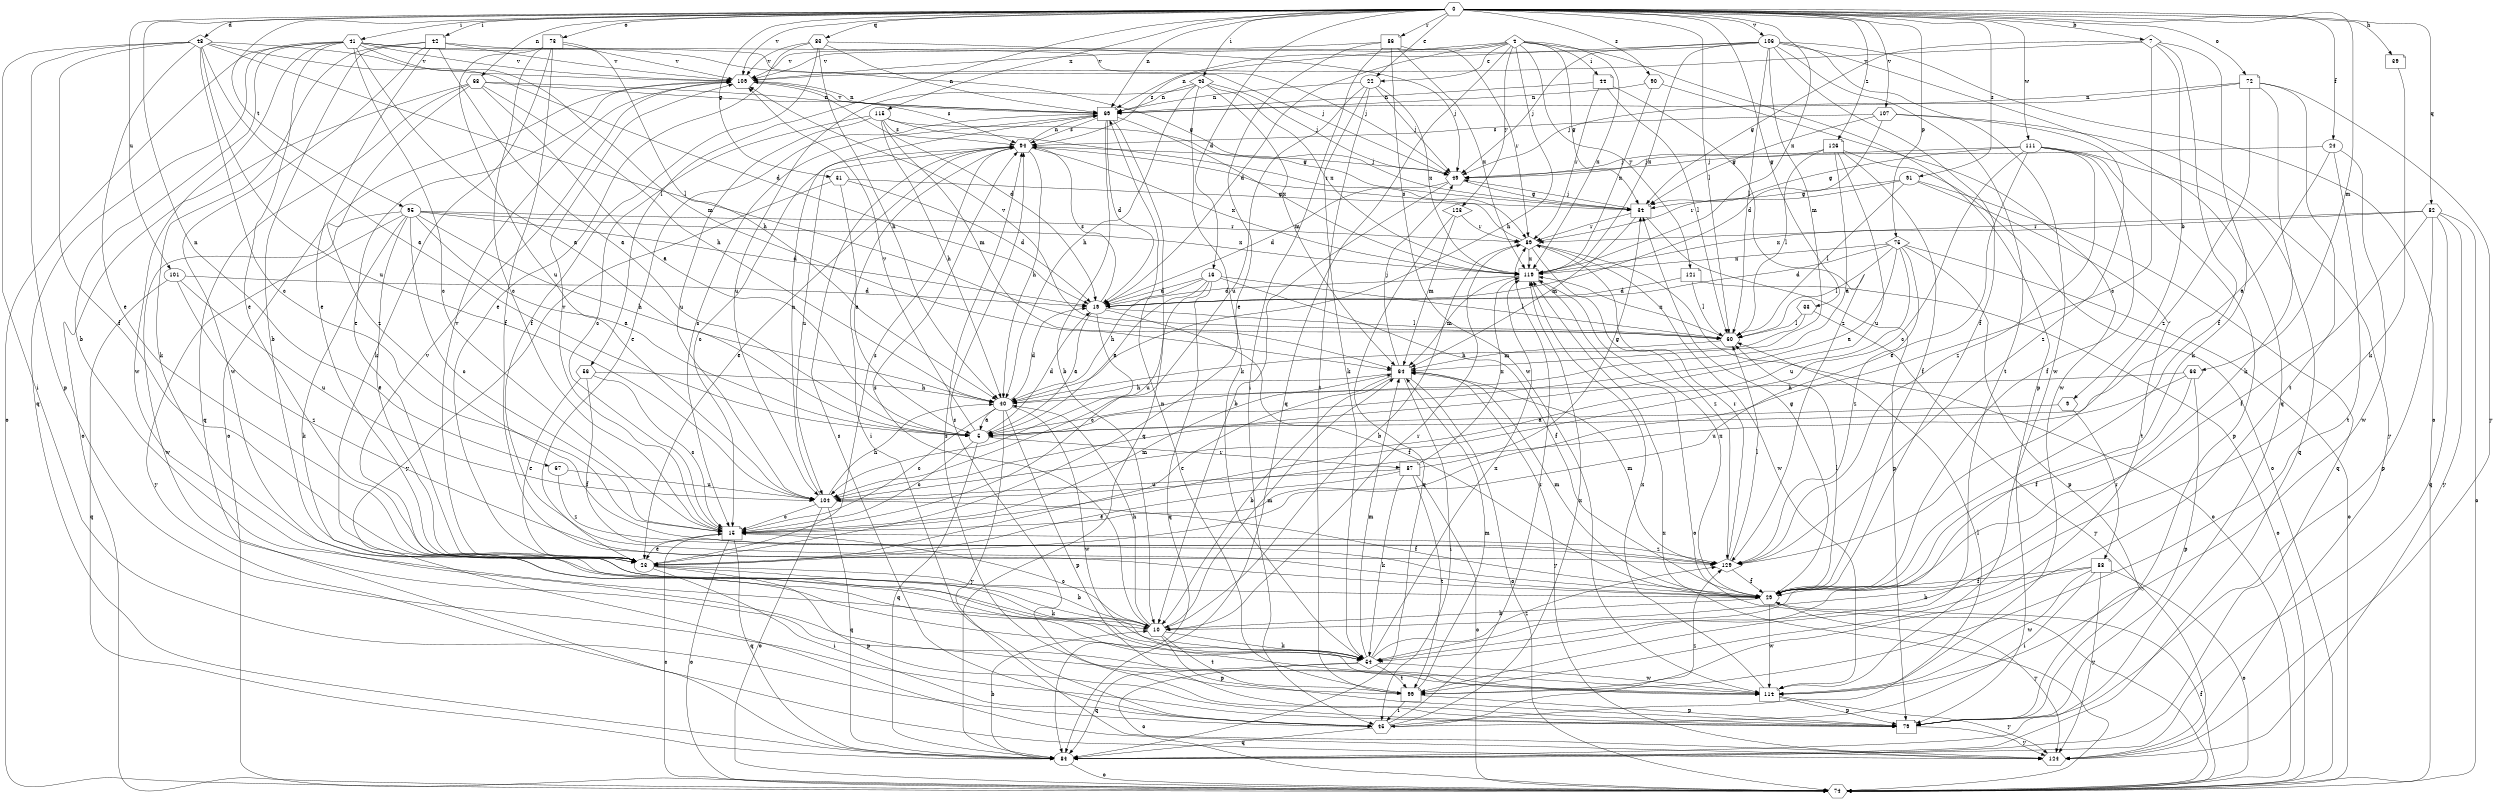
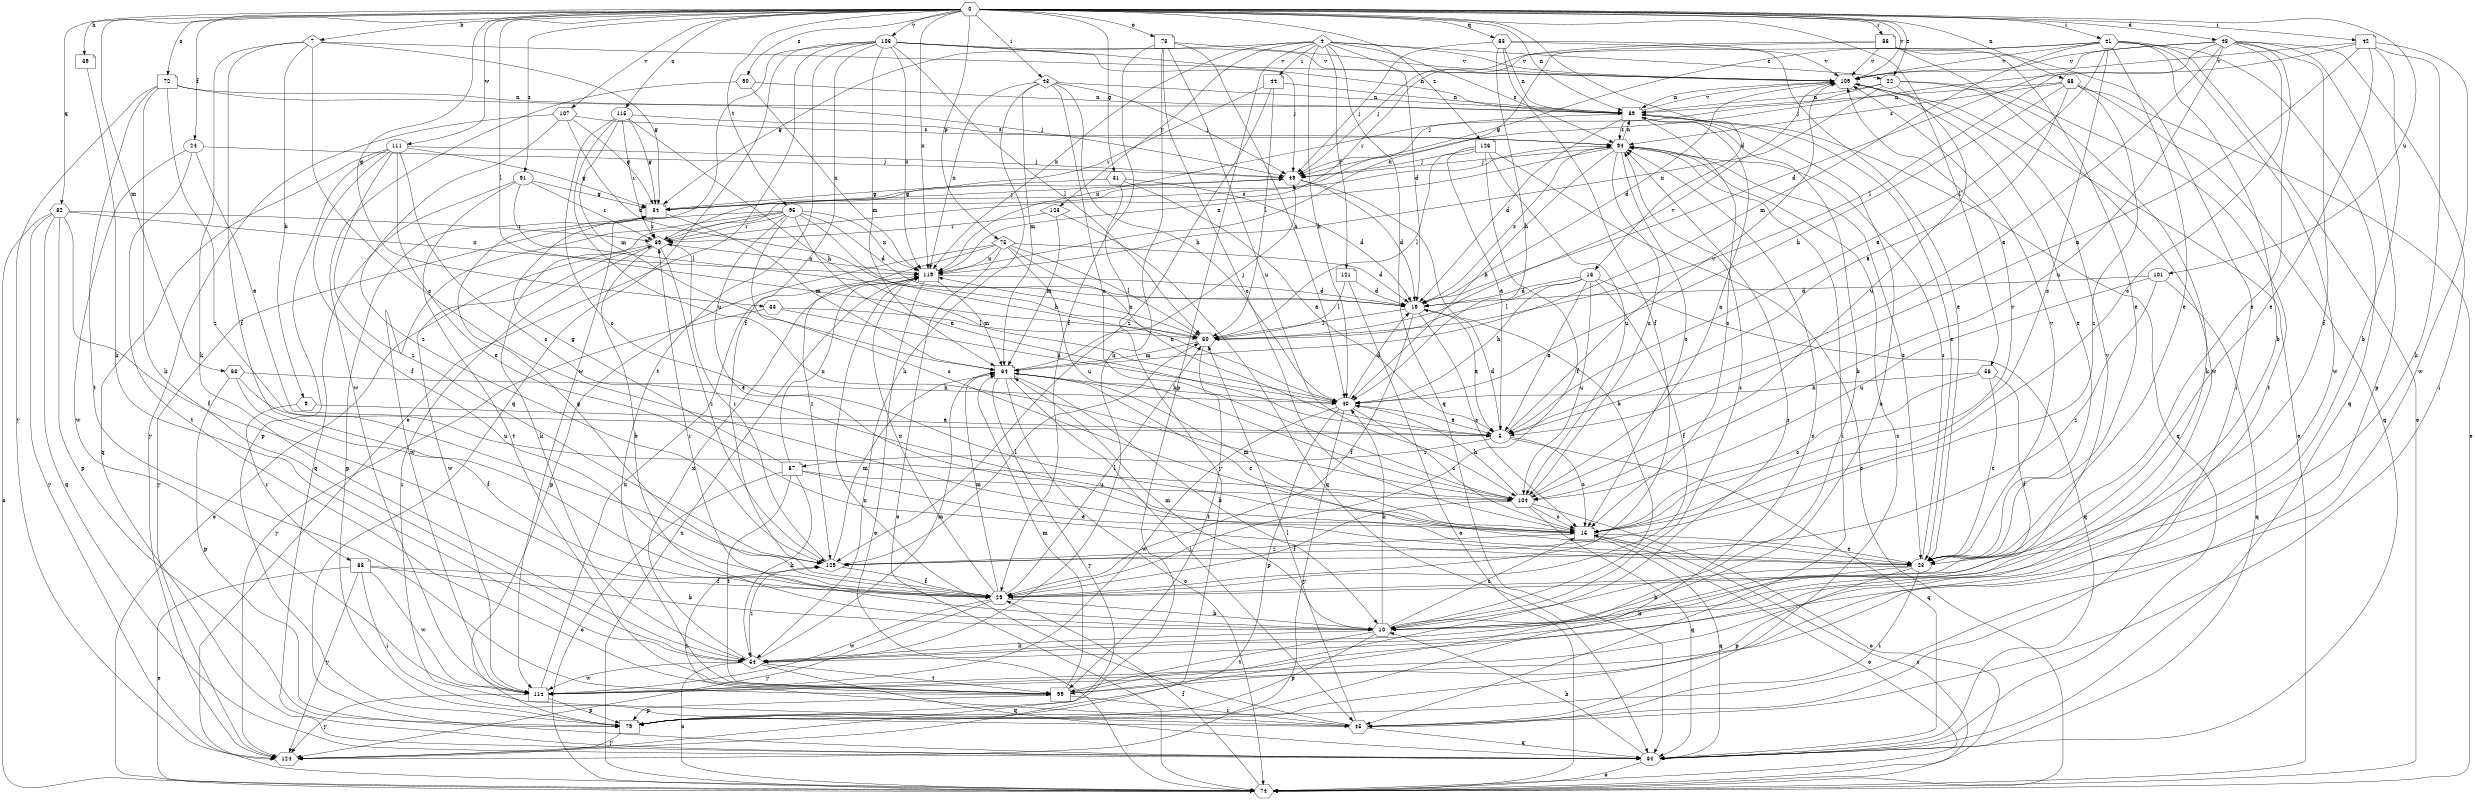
node "67": removed
edge "60" -> "99": added, label "t"
